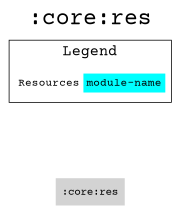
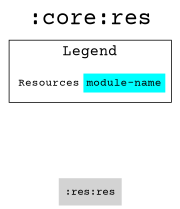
node ":core:res": label ":core:res" -> ":res:res"
